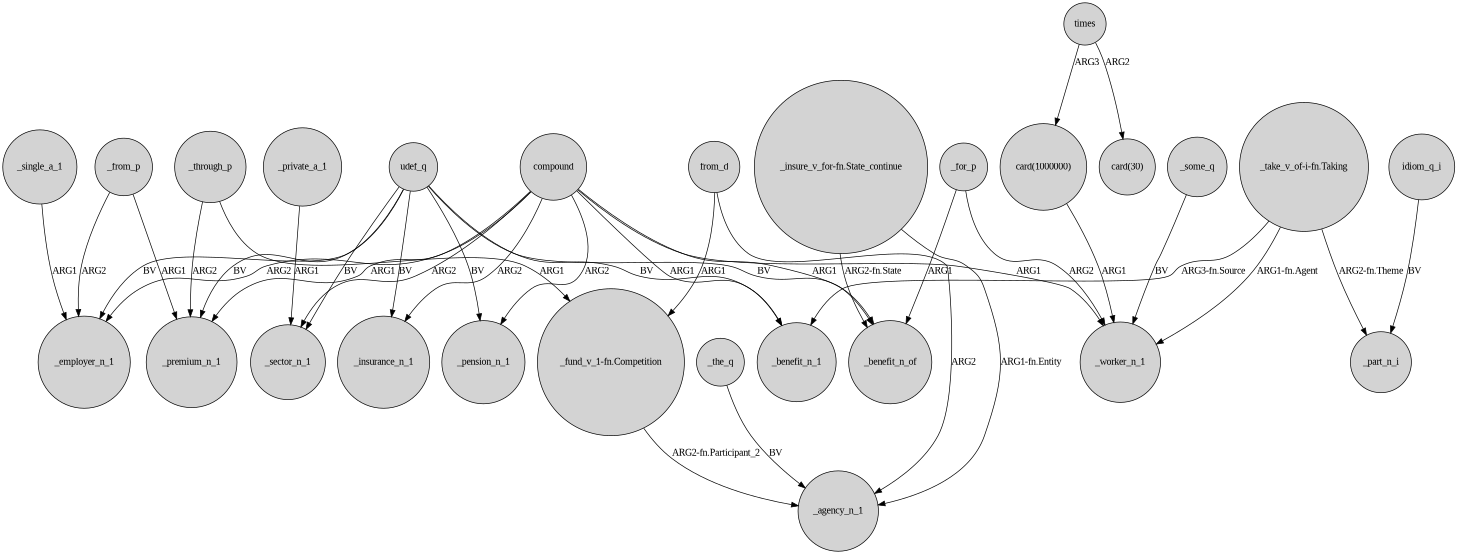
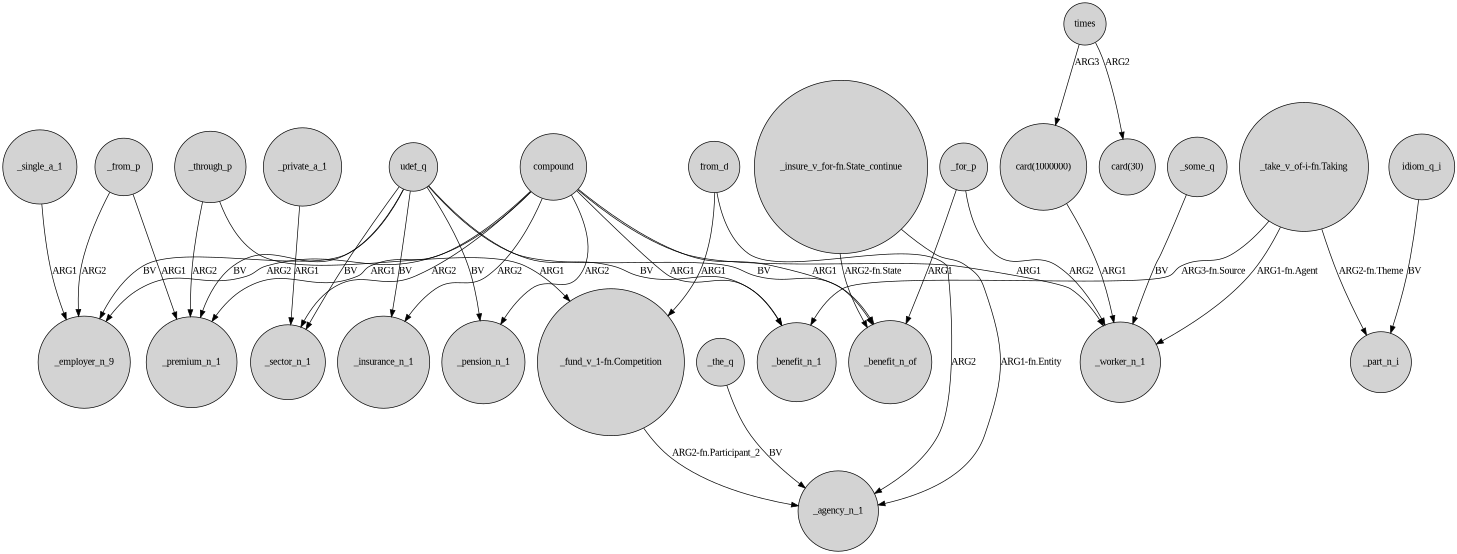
node "_employer_n_1": label "_employer_n_1" -> "_employer_n_9"
